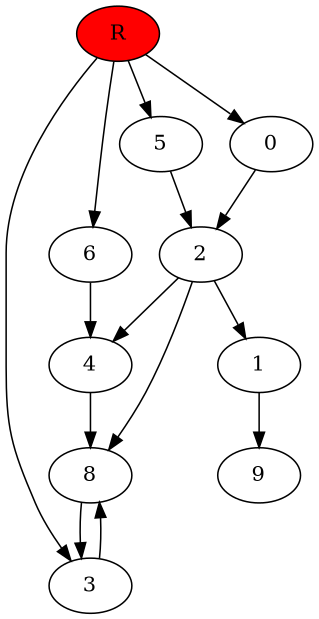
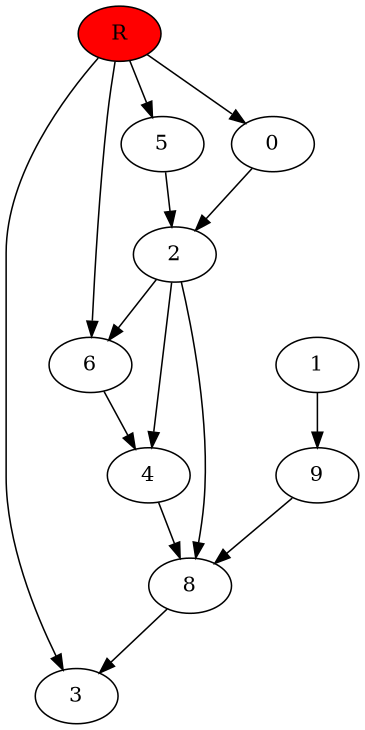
edge "2" -> "1": now "2" -> "6"
edge "3" -> "8": now "9" -> "8"
